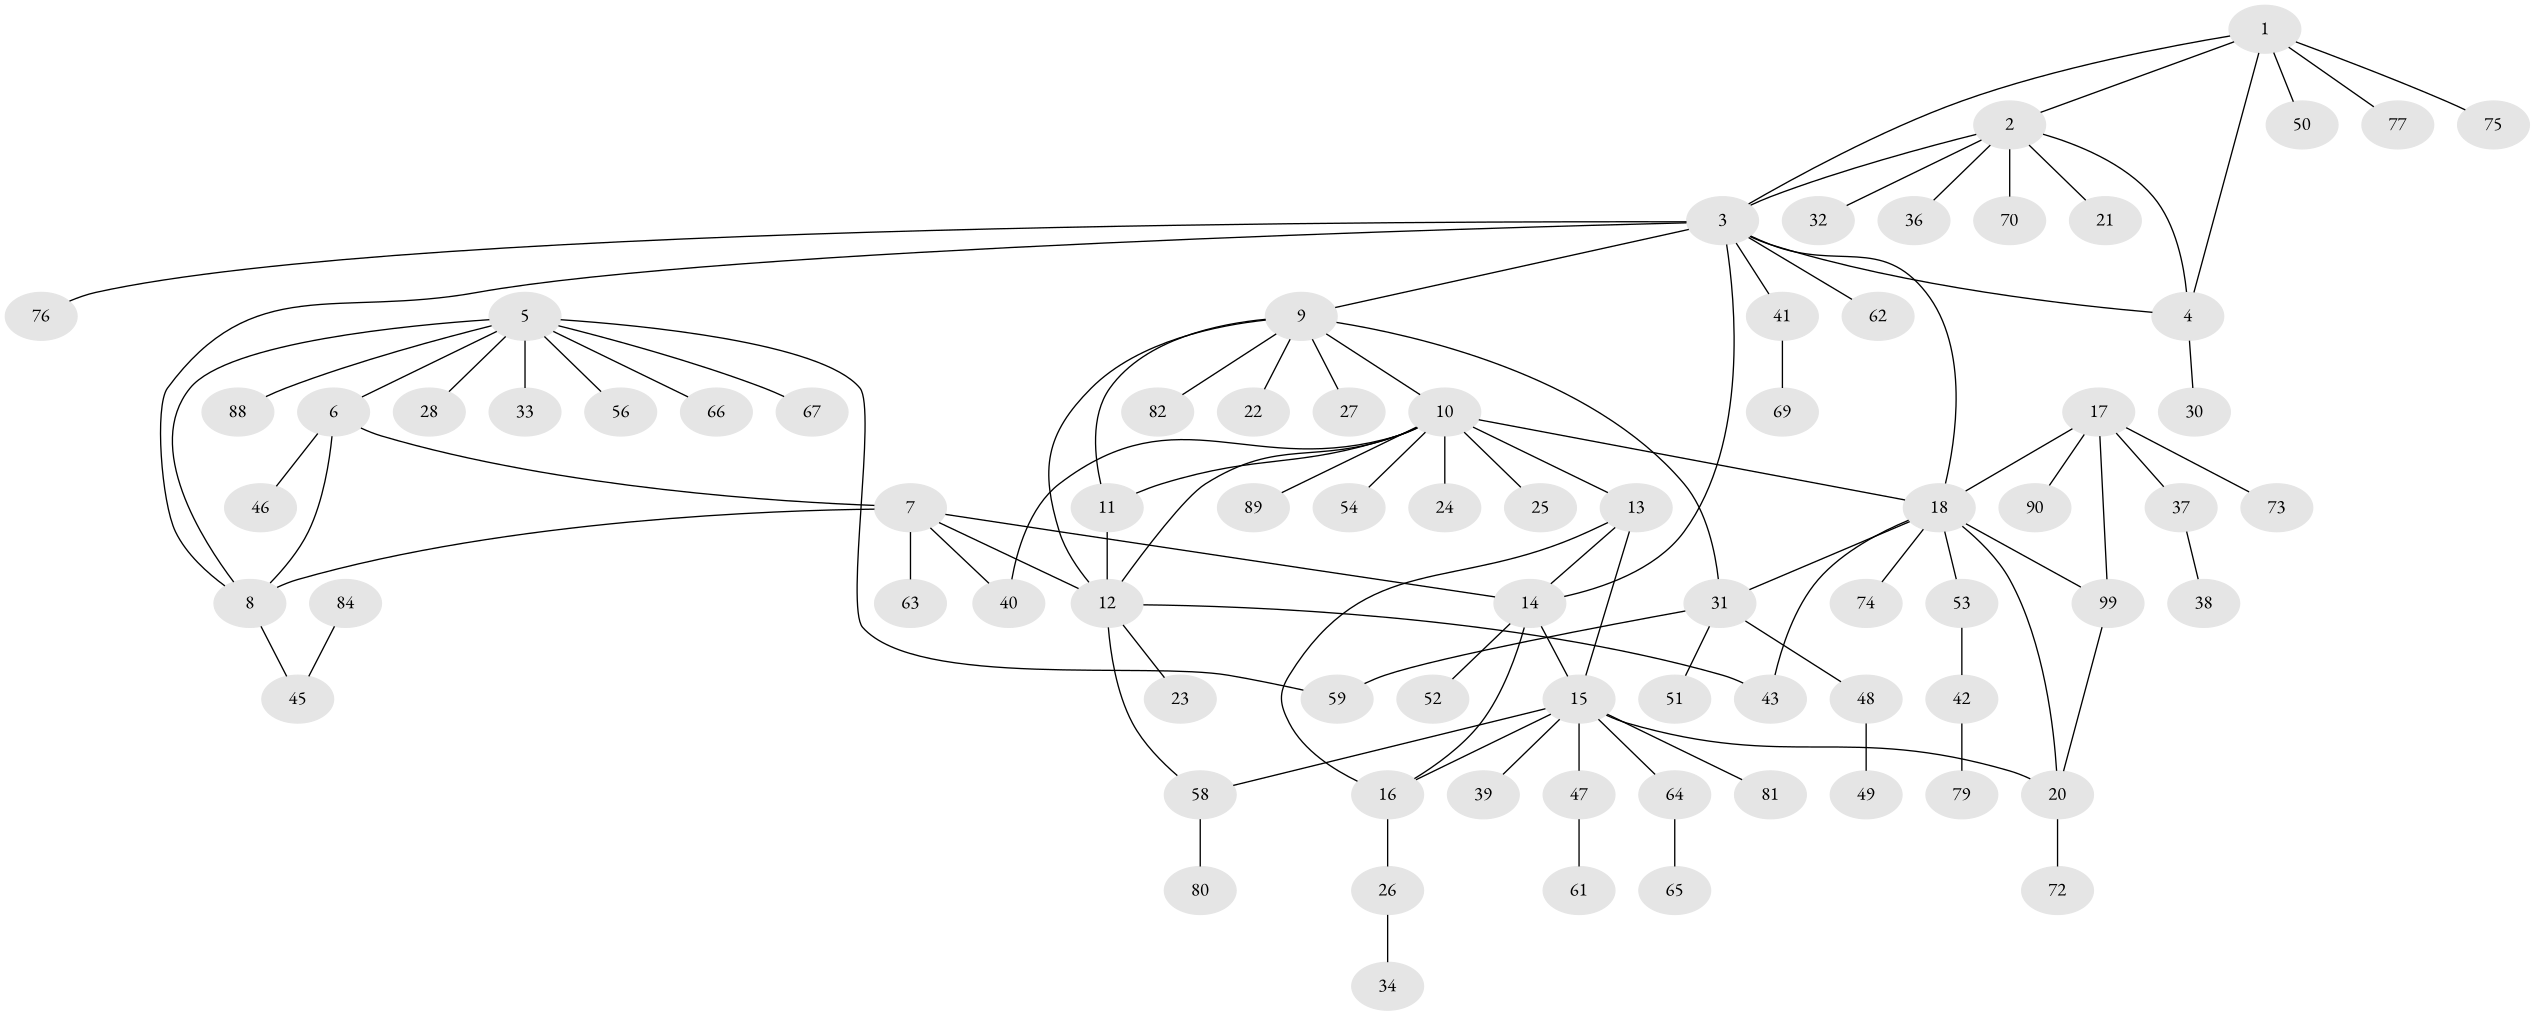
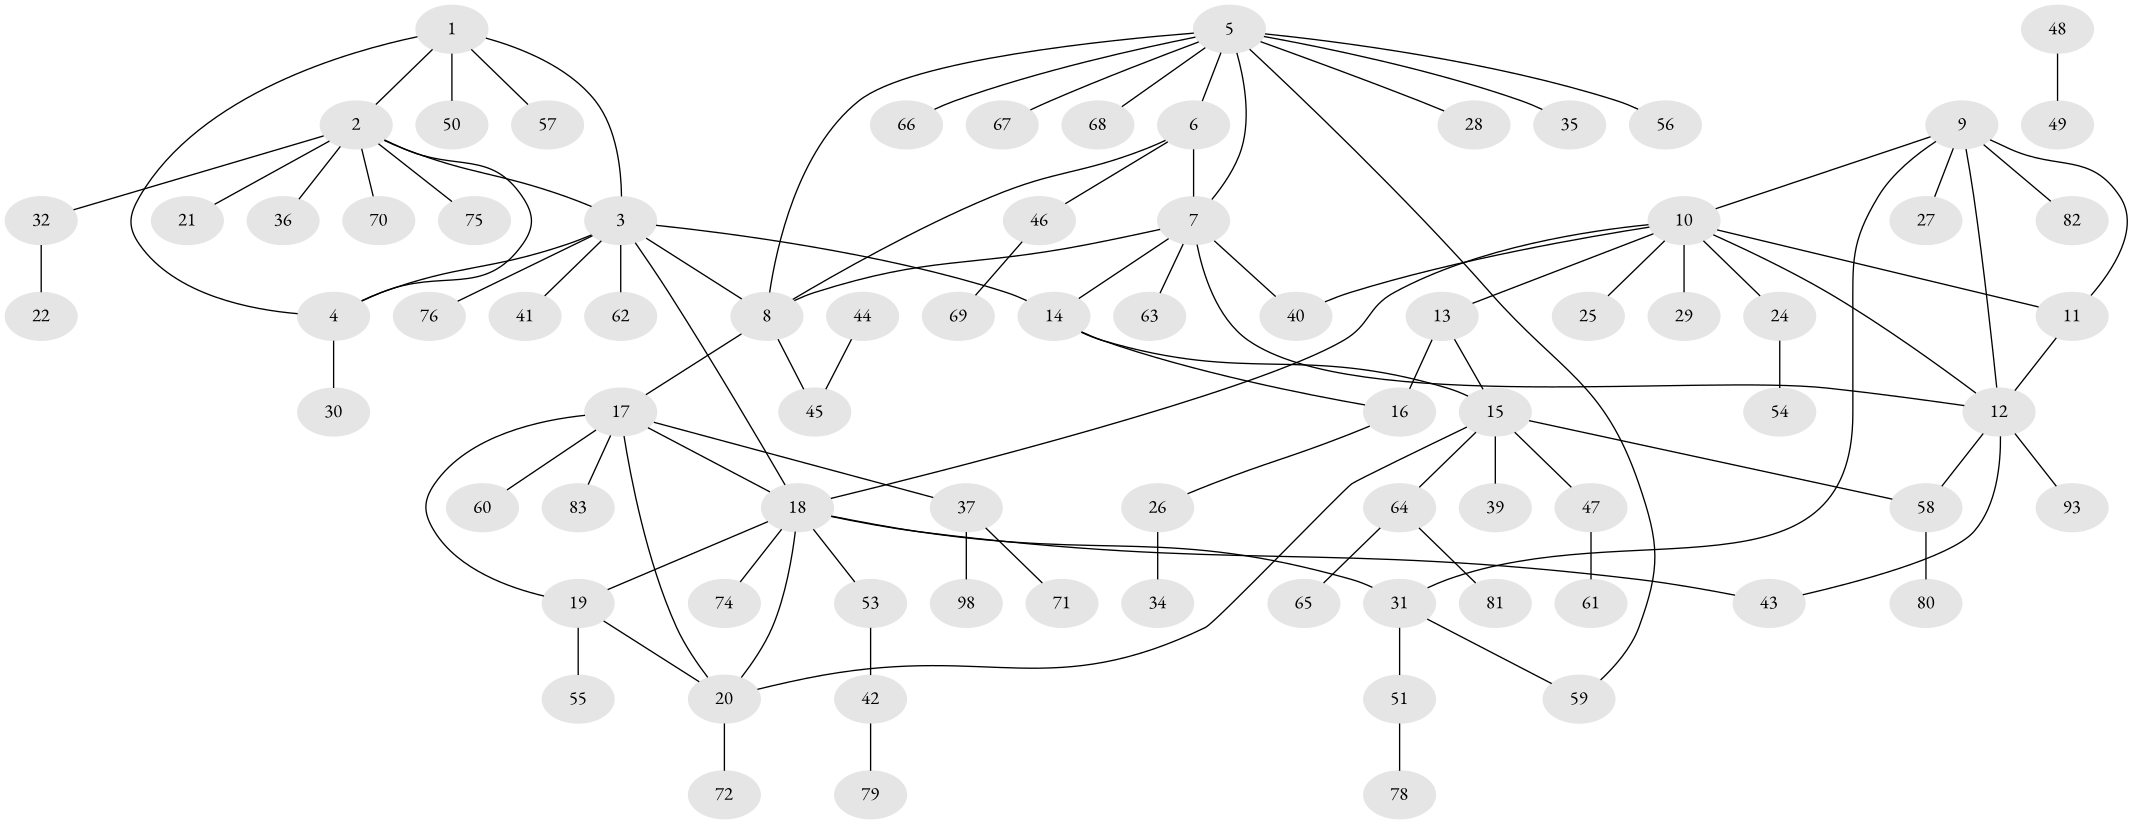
edge "1" -- "75": now "2" -- "75"
node "77": label "77" -> "57"
edge "5" -- "7": added
edge "3" -- "9": removed
edge "8" -- "17": added
edge "9" -- "22": now "32" -- "22"
edge "41" -- "69": now "46" -- "69"
node "88": label "88" -> "68"
node "33": label "33" -> "35"
edge "10" -- "54": now "24" -- "54"
node "89": label "89" -> "29"
node "90": label "90" -> "60"
node "73": label "73" -> "83"
edge "13" -- "14": removed
edge "17" -- "20": added
node "84": label "84" -> "44"
node "71": added
node "99": label "99" -> "19"
node "38": label "38" -> "98"
edge "31" -- "48": removed
node "55": added
node "23": label "23" -> "93"
node "52": removed
edge "15" -- "16": removed
edge "15" -- "81": now "64" -- "81"
node "78": added
